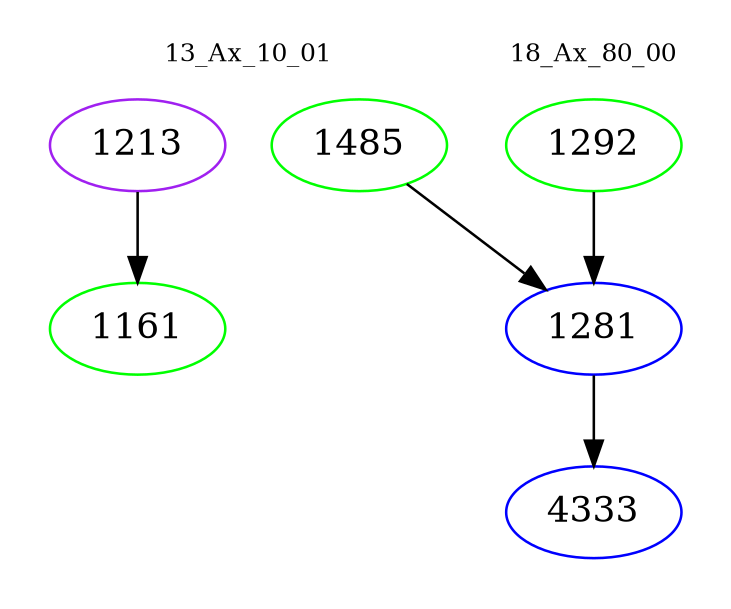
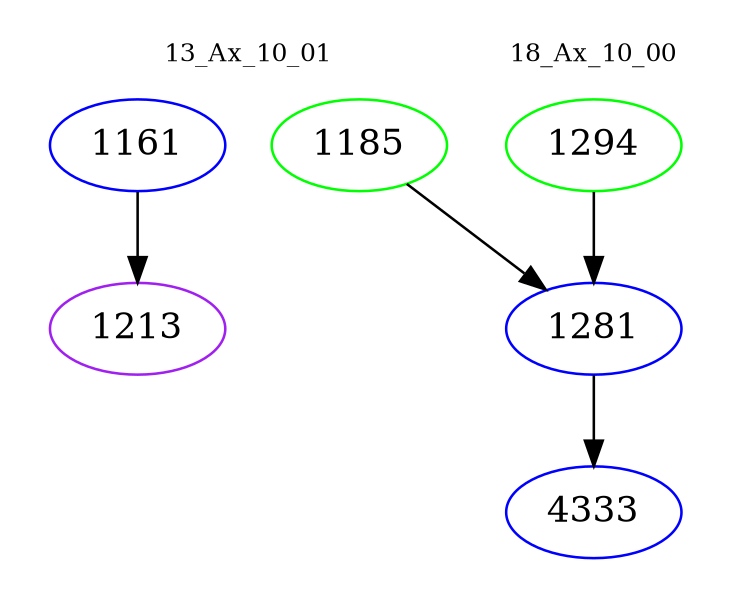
cluster "18_Ax_80_00": label "18_Ax_80_00" -> "18_Ax_10_00"
node "1485": label "1485" -> "1185"
node "1292": label "1292" -> "1294"
edge "1213" -> "1161": reversed
node "1161": color green -> blue
